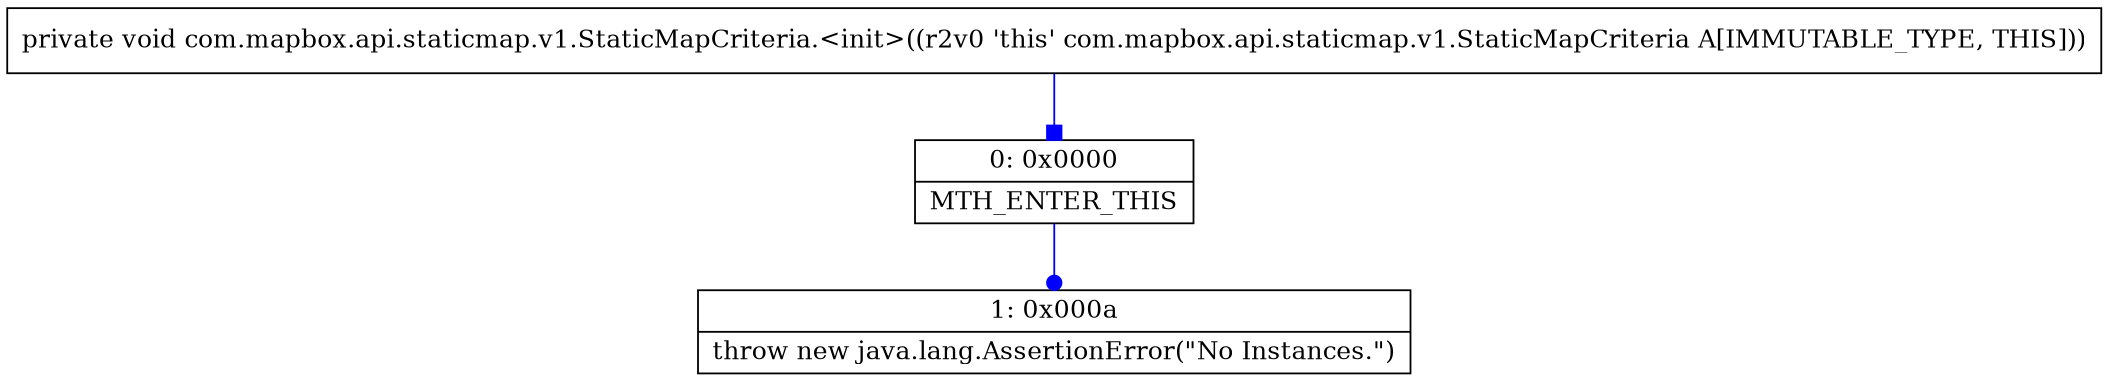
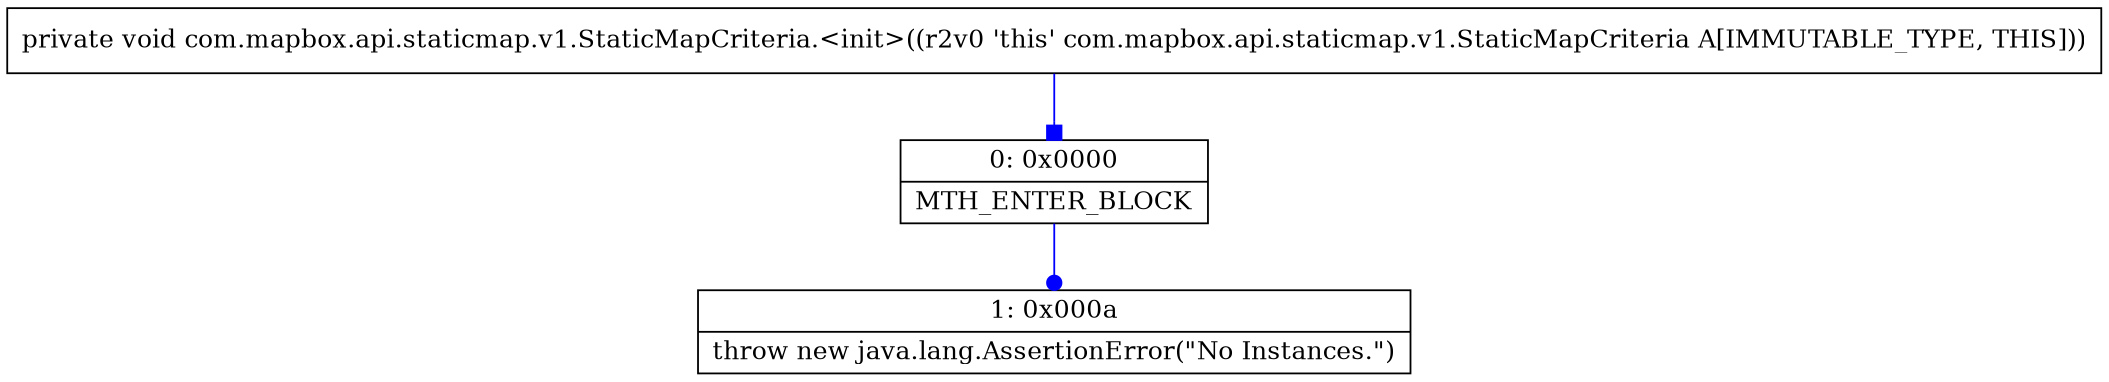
node "0: 0x0000": text "MTH_ENTER_THIS" -> "MTH_ENTER_BLOCK"
